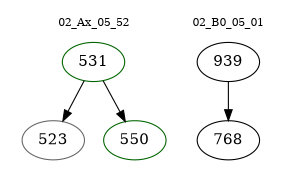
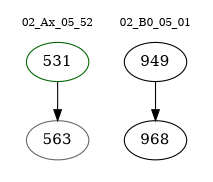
node "939": label "939" -> "949"
node "523": label "523" -> "563"
node "550": removed
node "768": label "768" -> "968"
